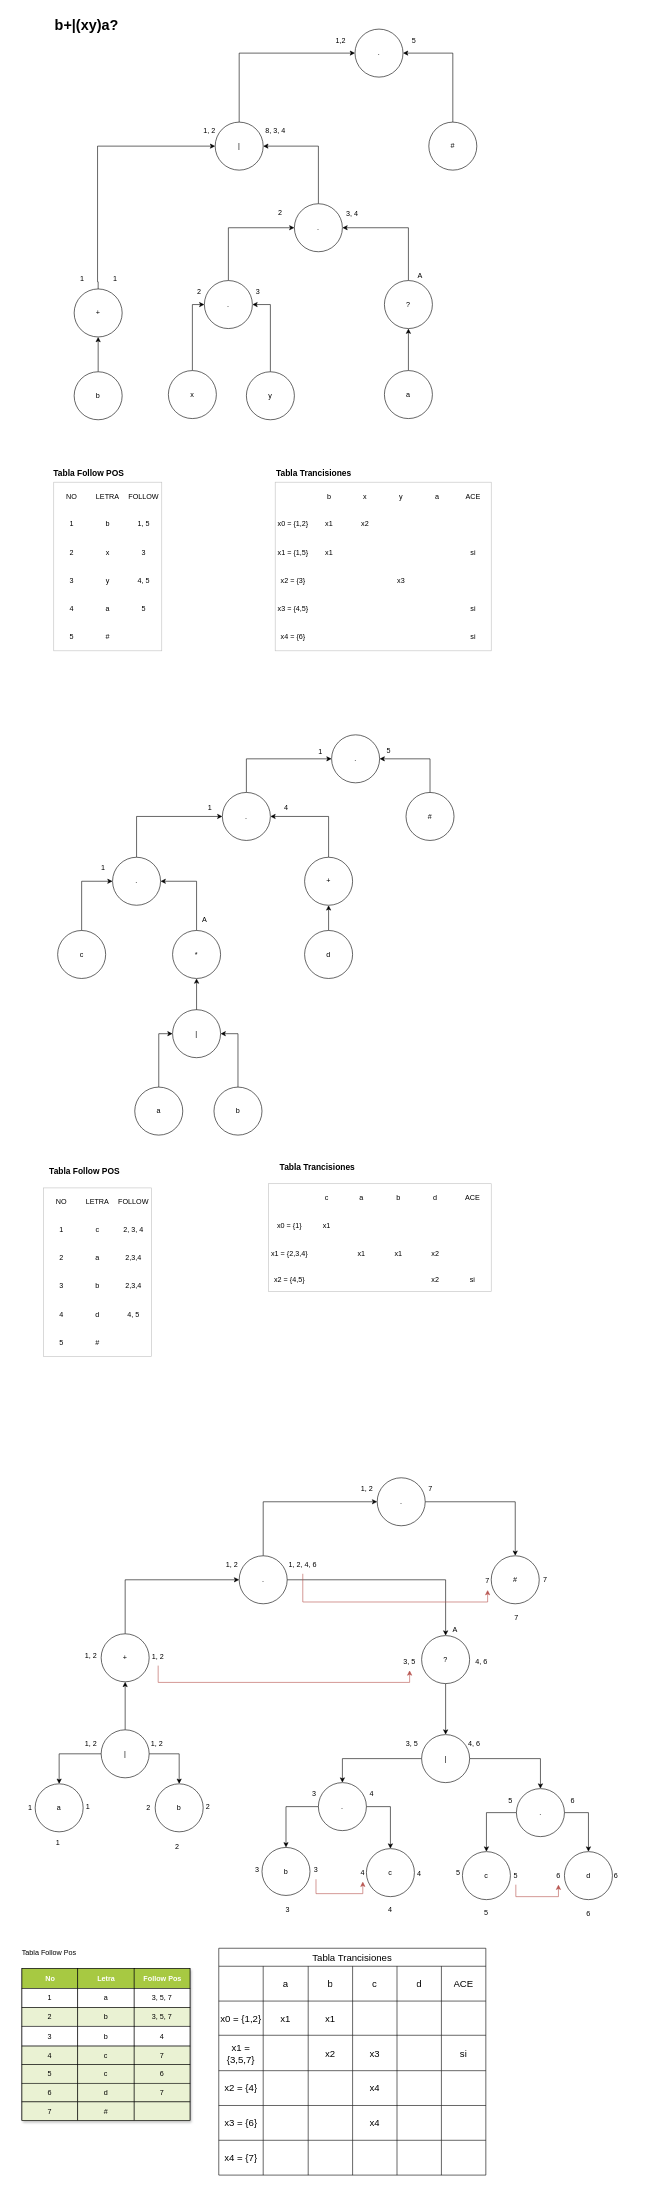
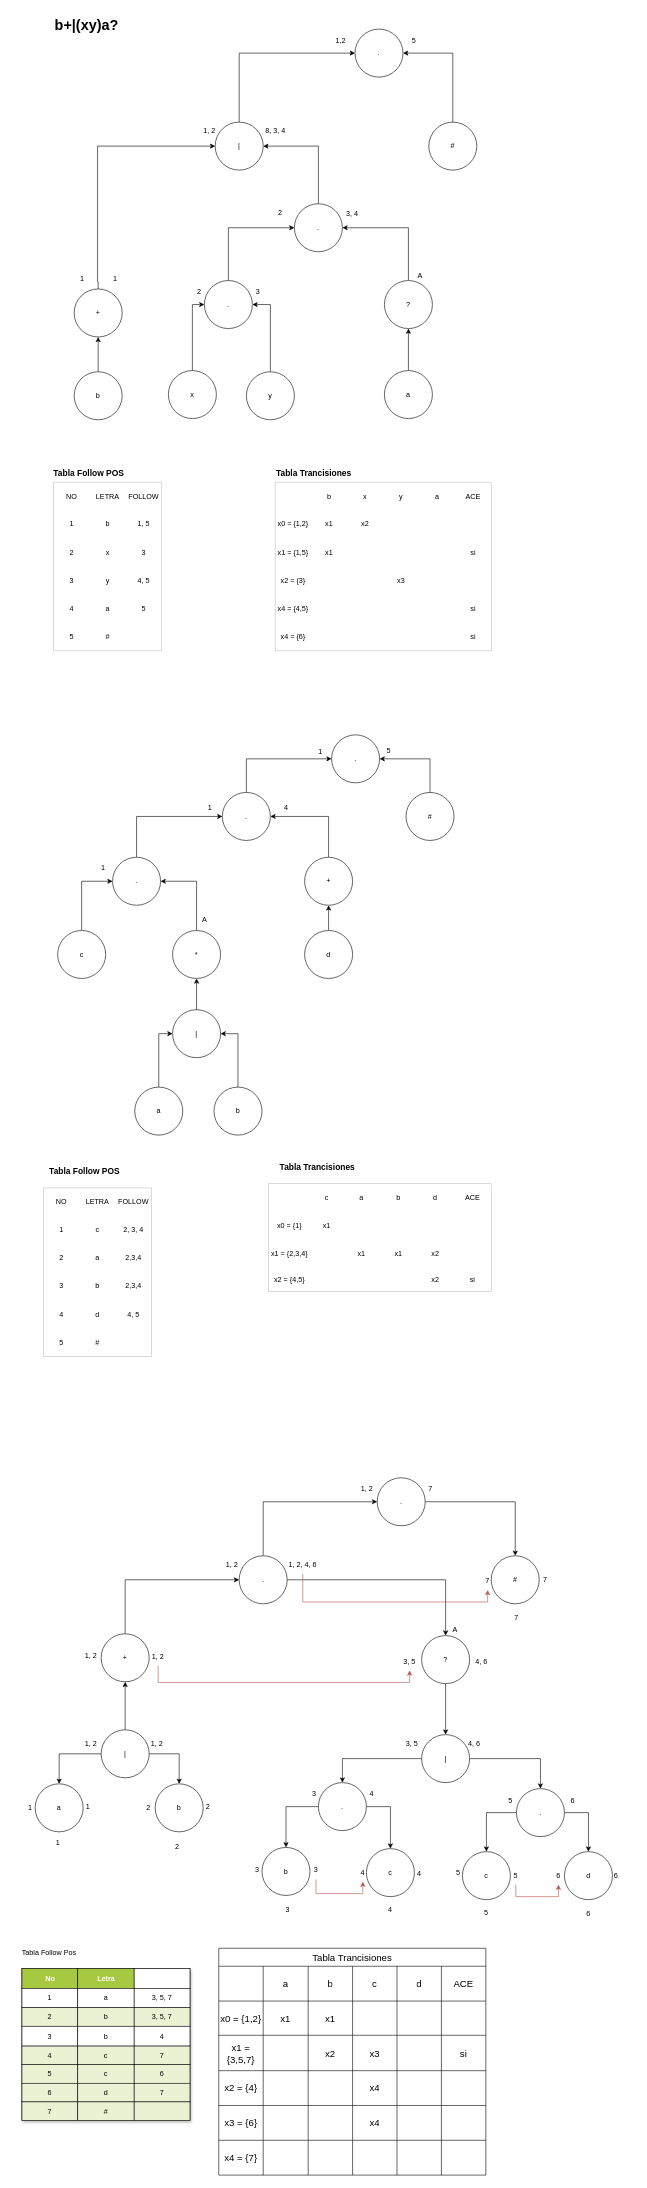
node "x3 = {4,5}": label "x3 = {4,5}" -> "x4 = {4,5}"
node "Follow Pos": fillcolor #a7c942 -> #ffffff
